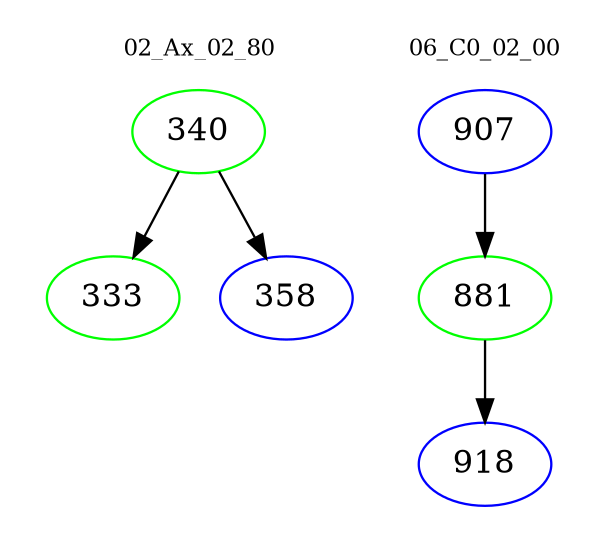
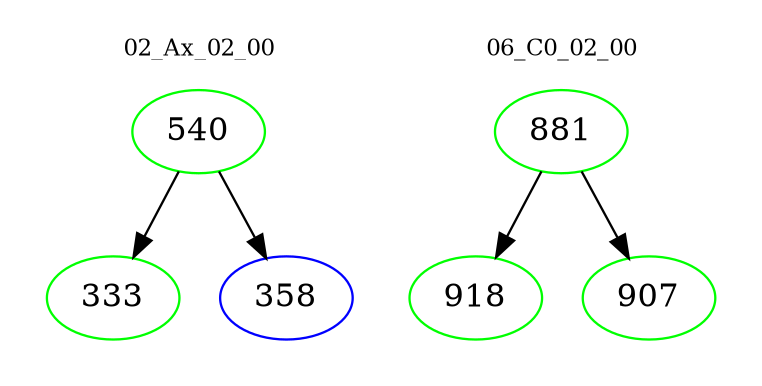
cluster "02_Ax_02_80": label "02_Ax_02_80" -> "02_Ax_02_00"
node "340": label "340" -> "540"
node "907": color blue -> green
edge "907" -> "881": reversed
node "918": color blue -> green
